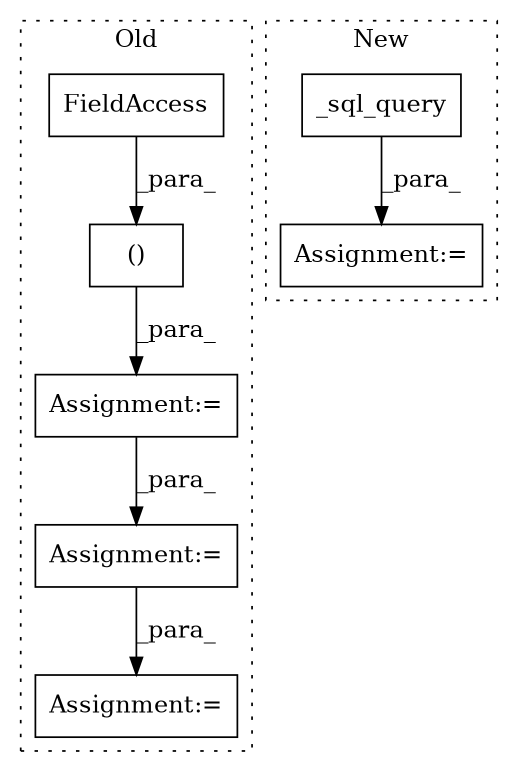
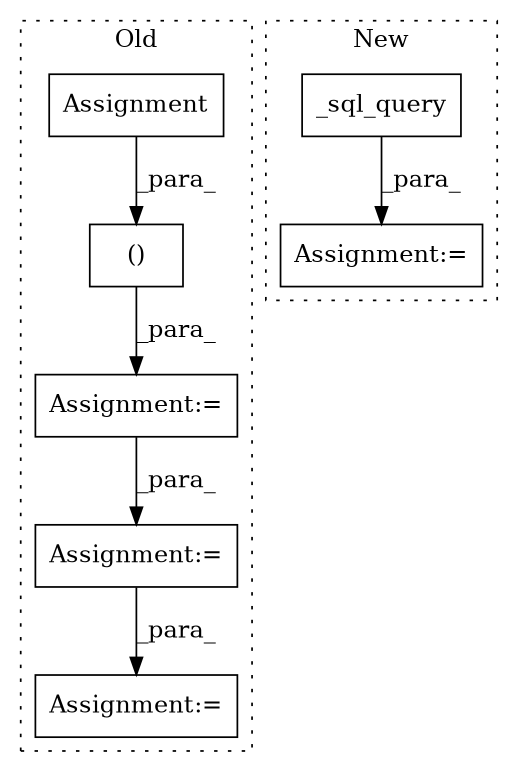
node "FieldAccess": label "FieldAccess" -> "Assignment"
